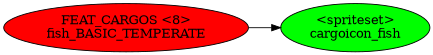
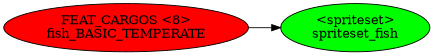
node "<spriteset> cargoicon_fish": label "<spriteset> cargoicon_fish" -> "<spriteset> spriteset_fish"
